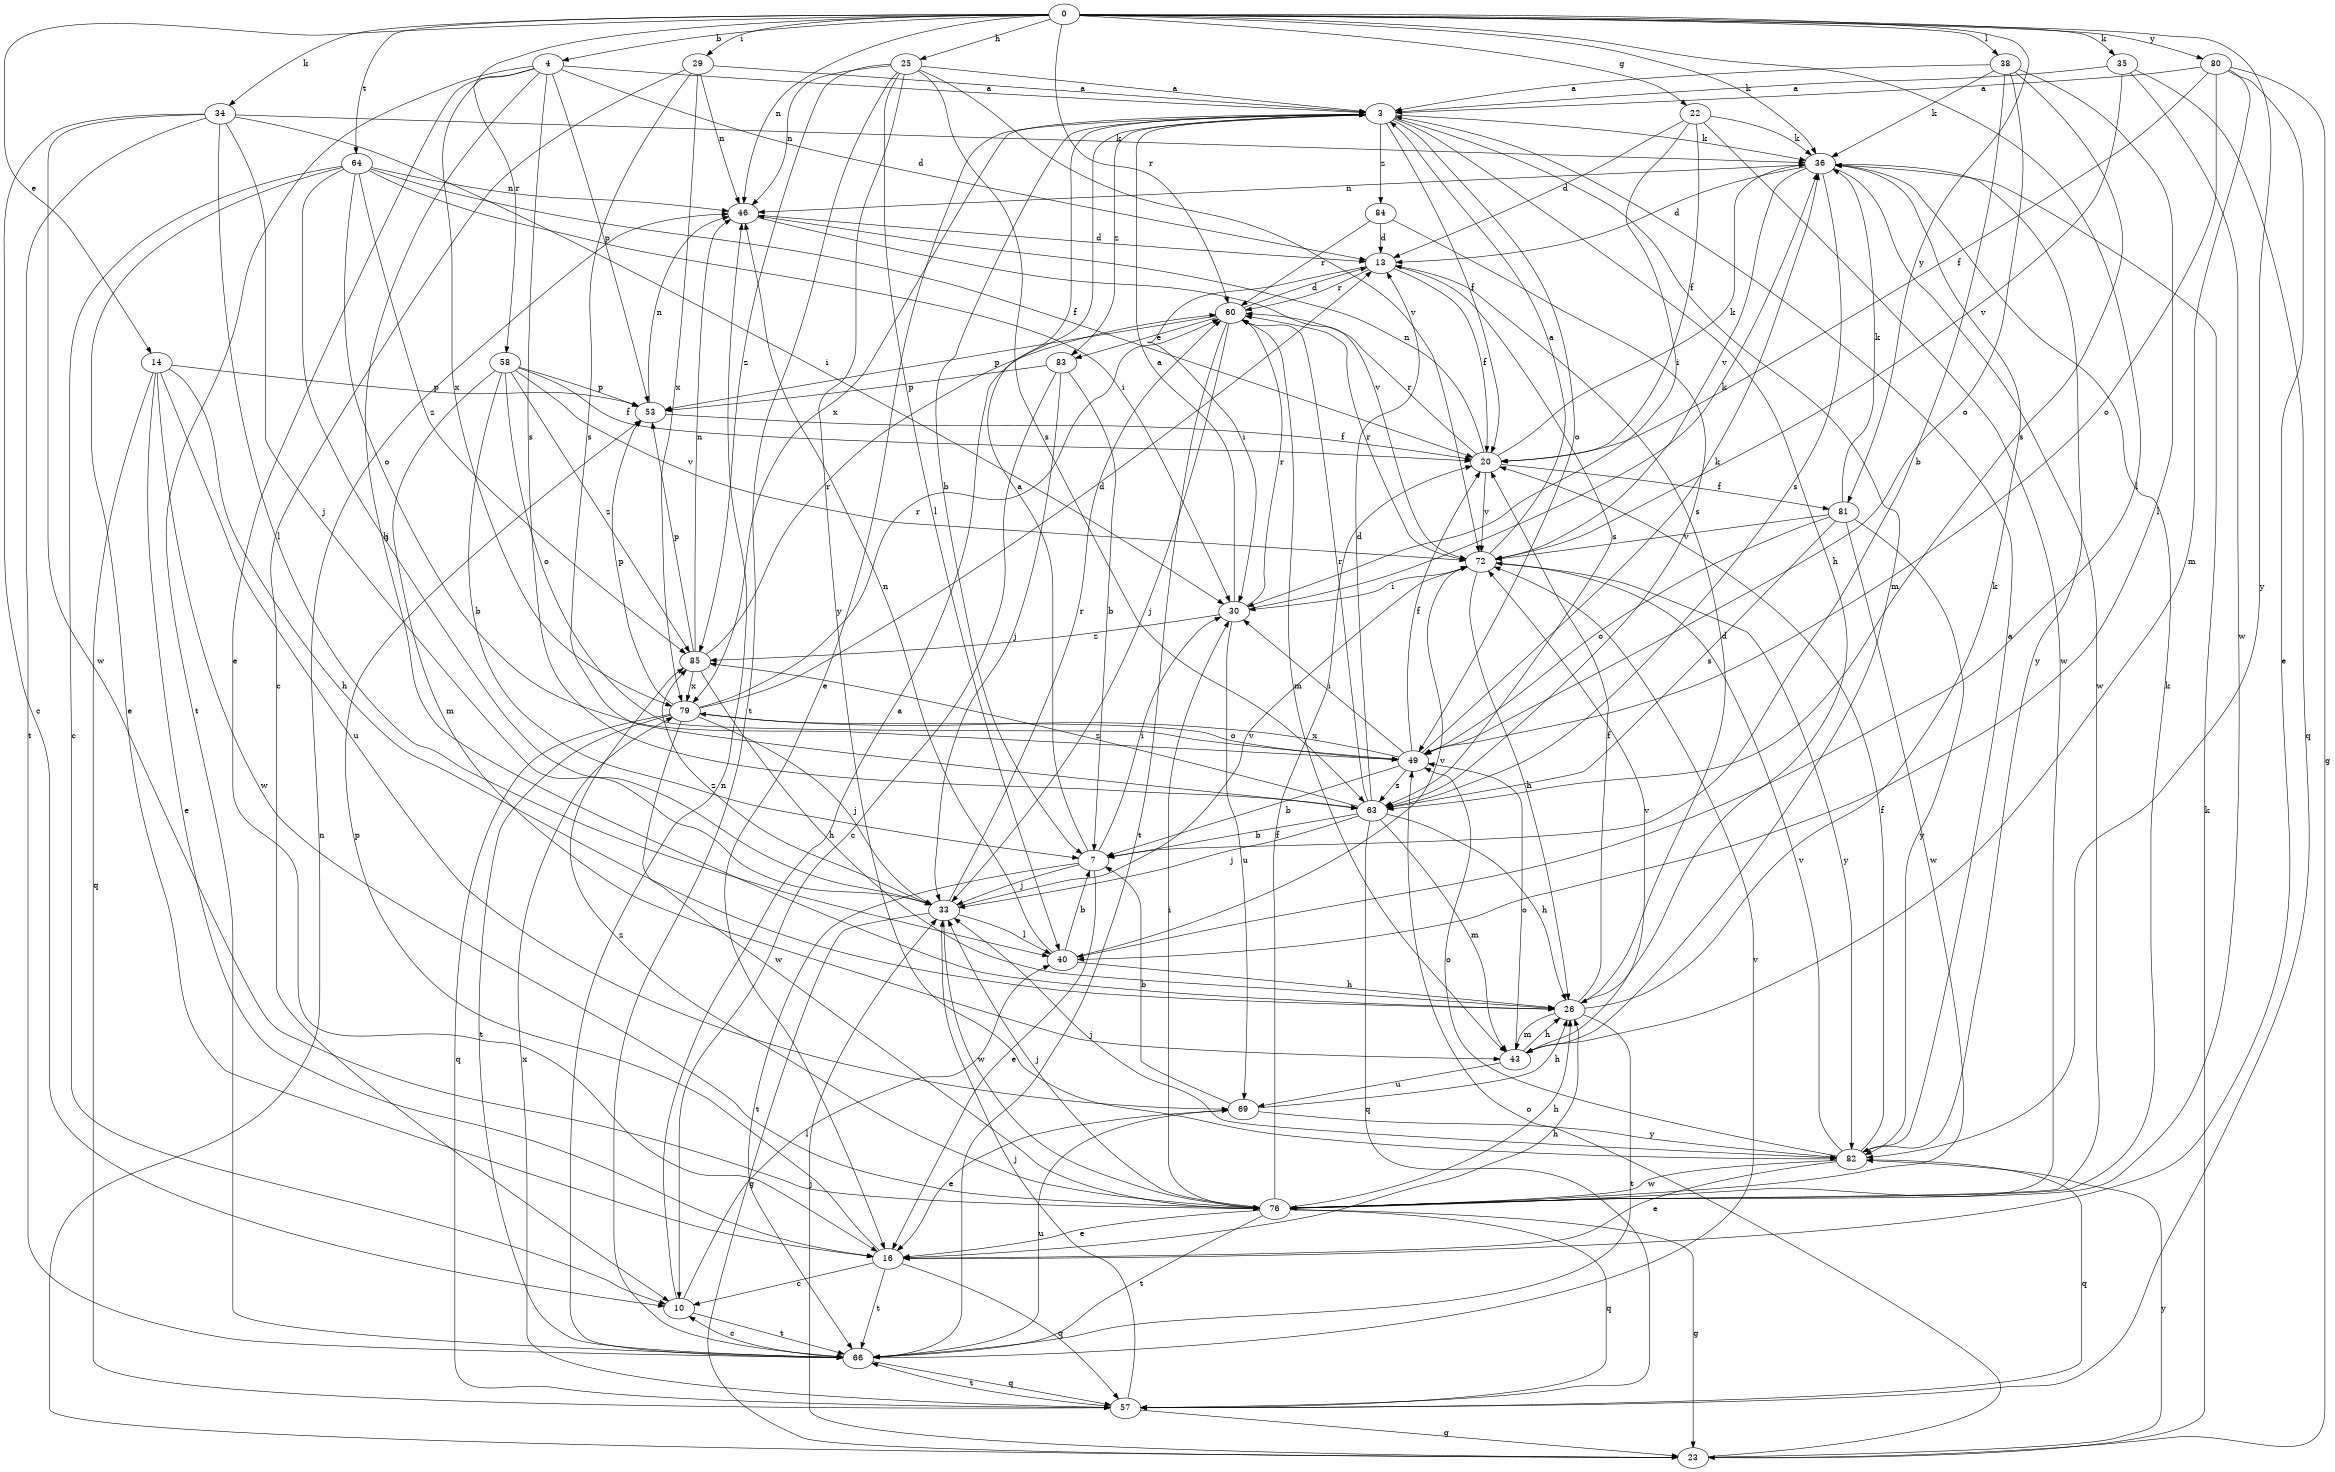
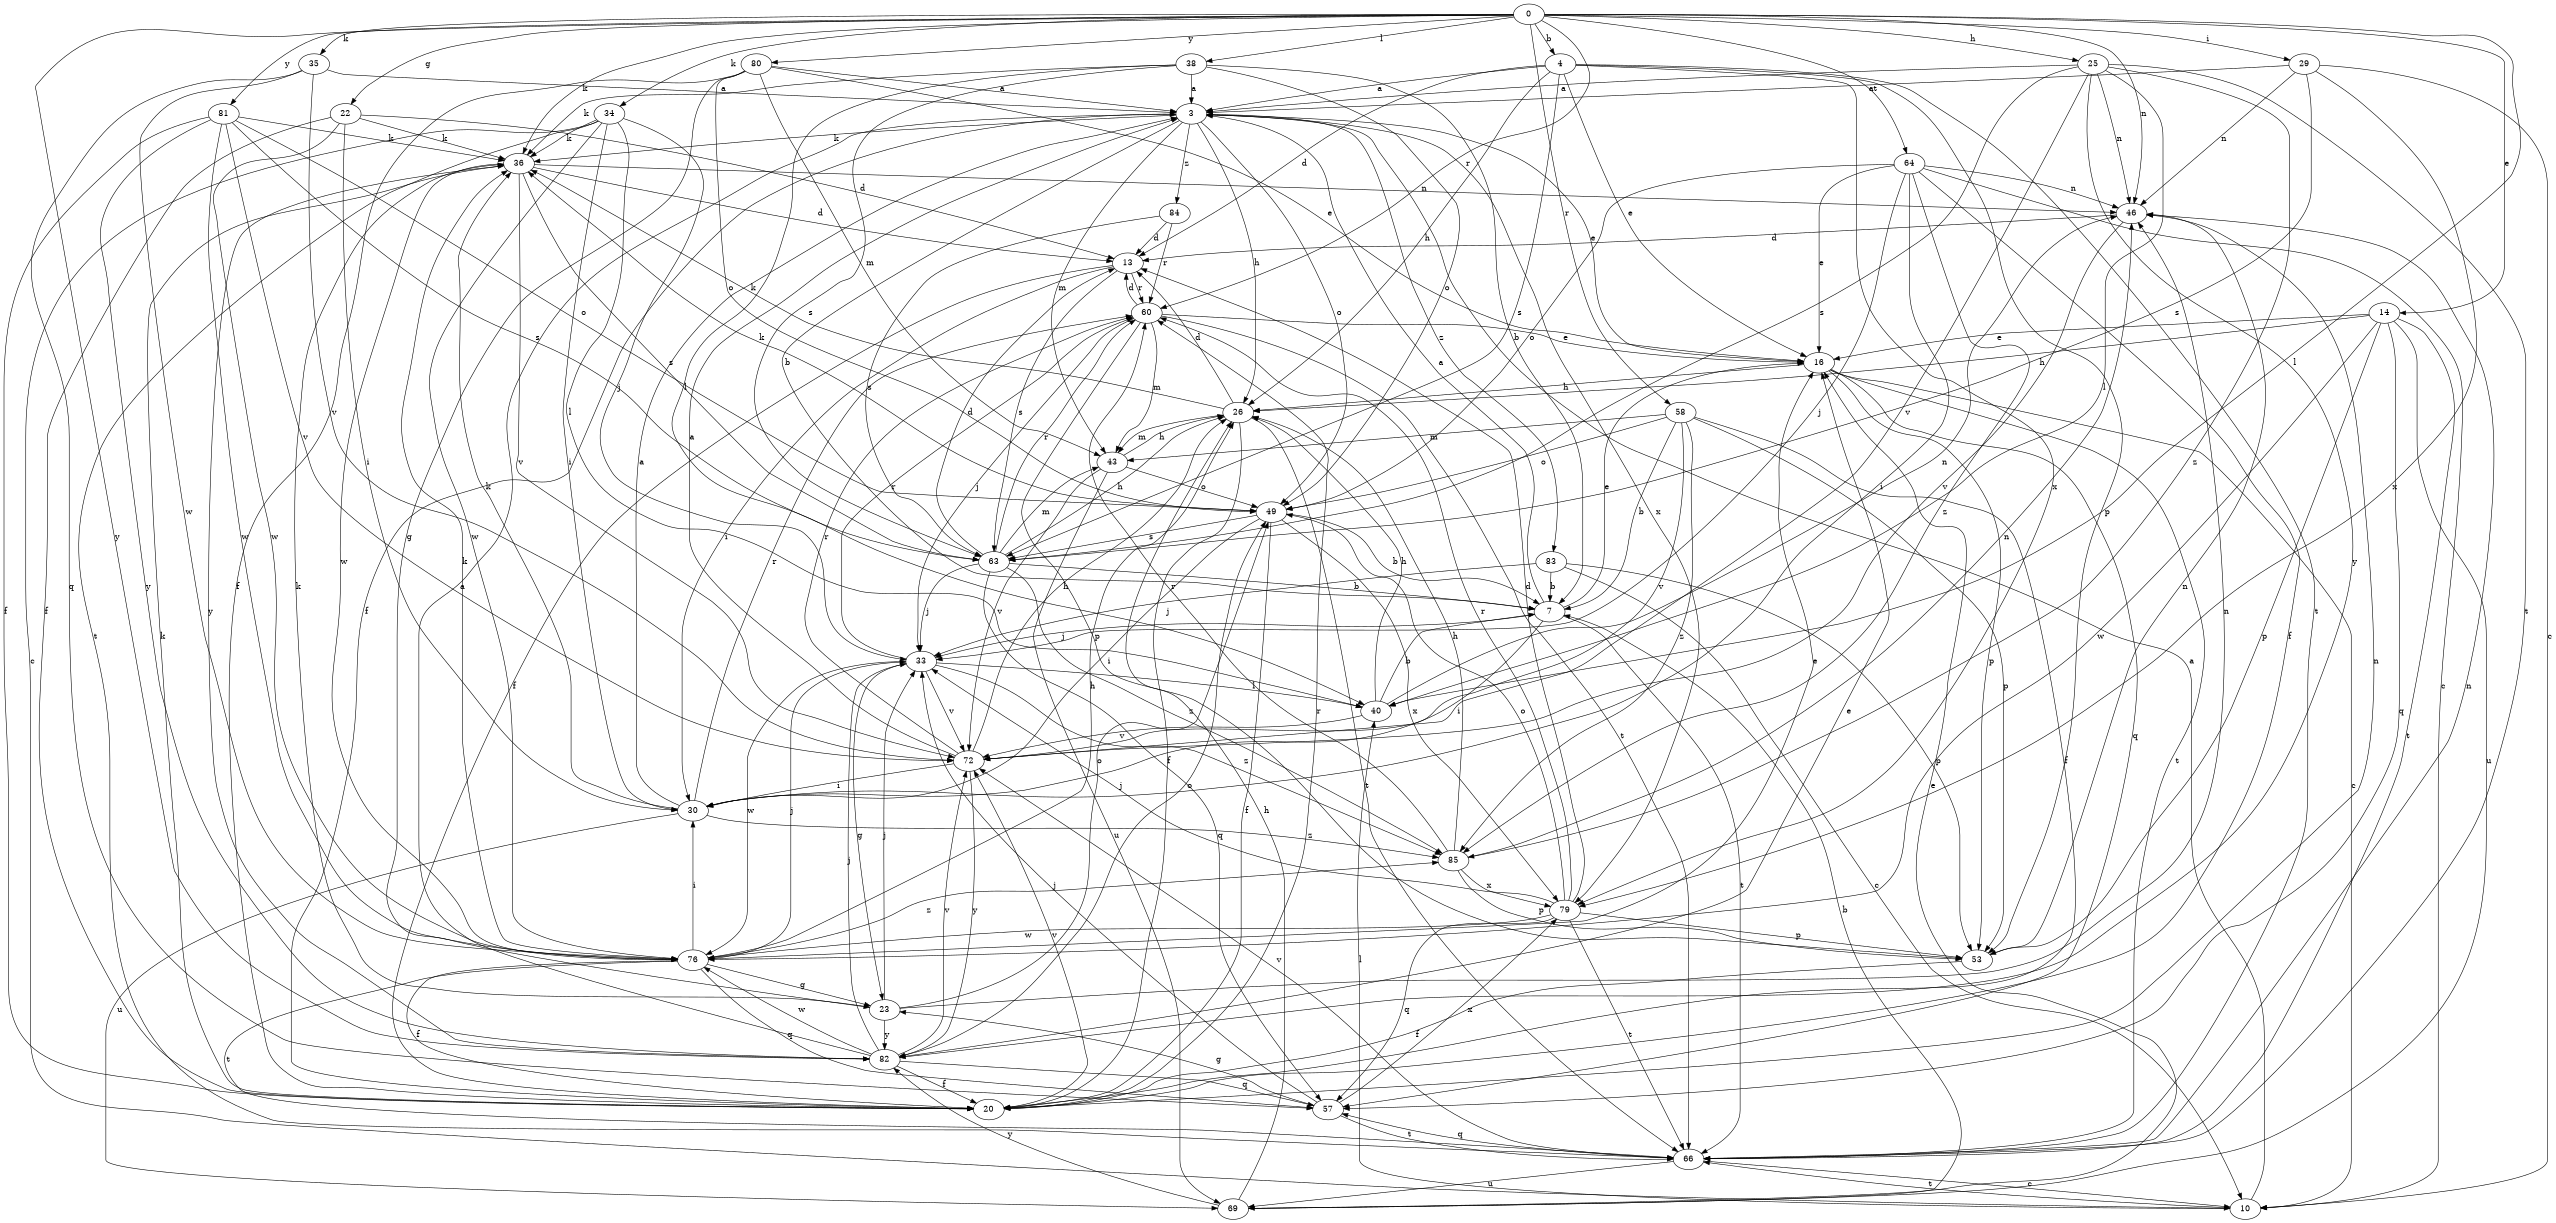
edge "60" -> "83": now "60" -> "16"
edge "20" -> "81": reversed
edge "14" -> "66": added, label "t"
